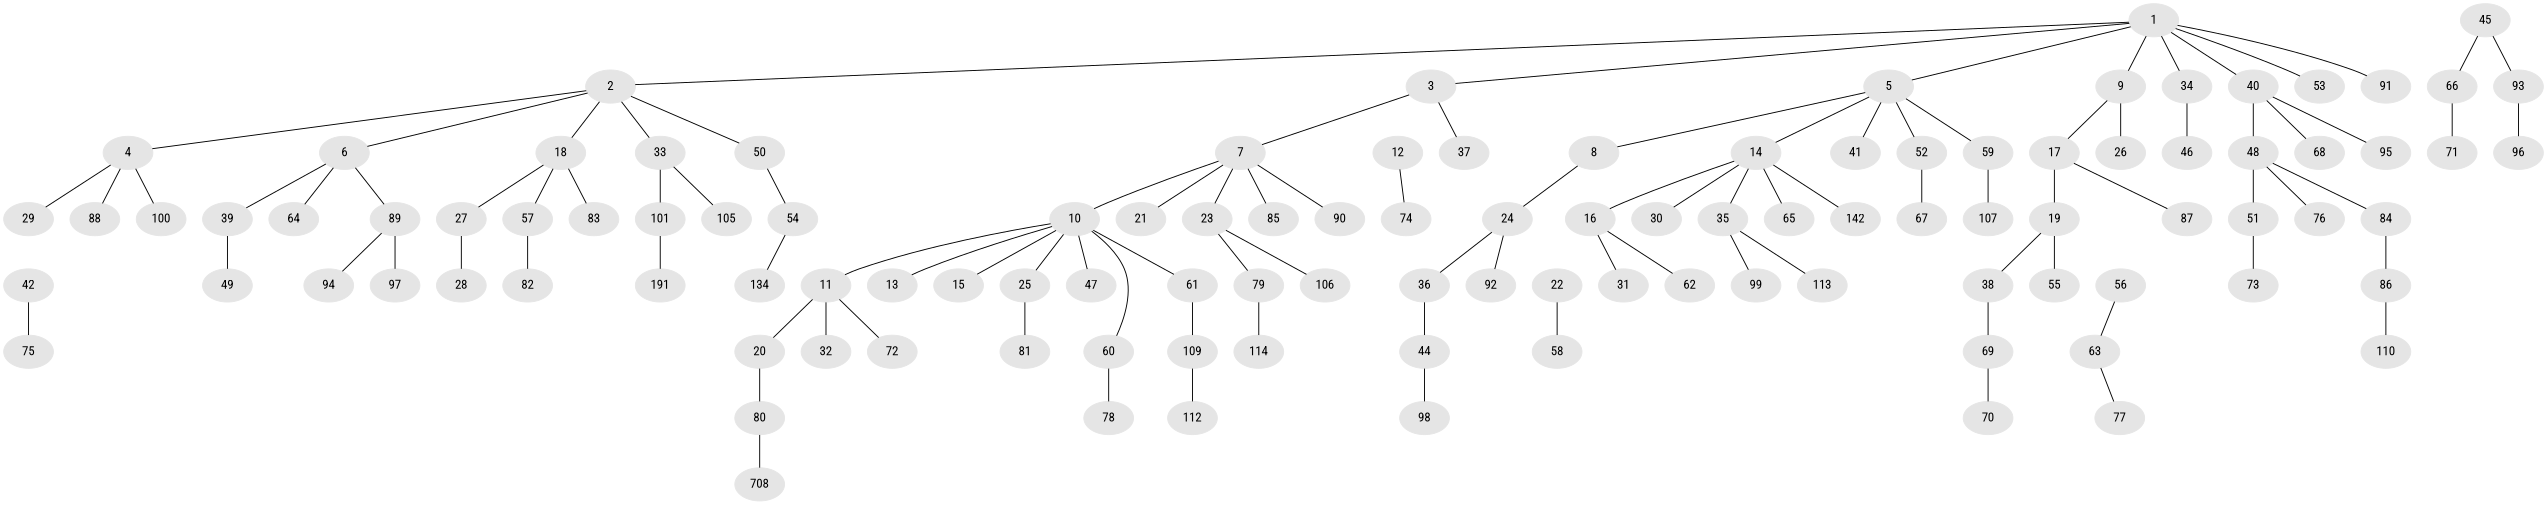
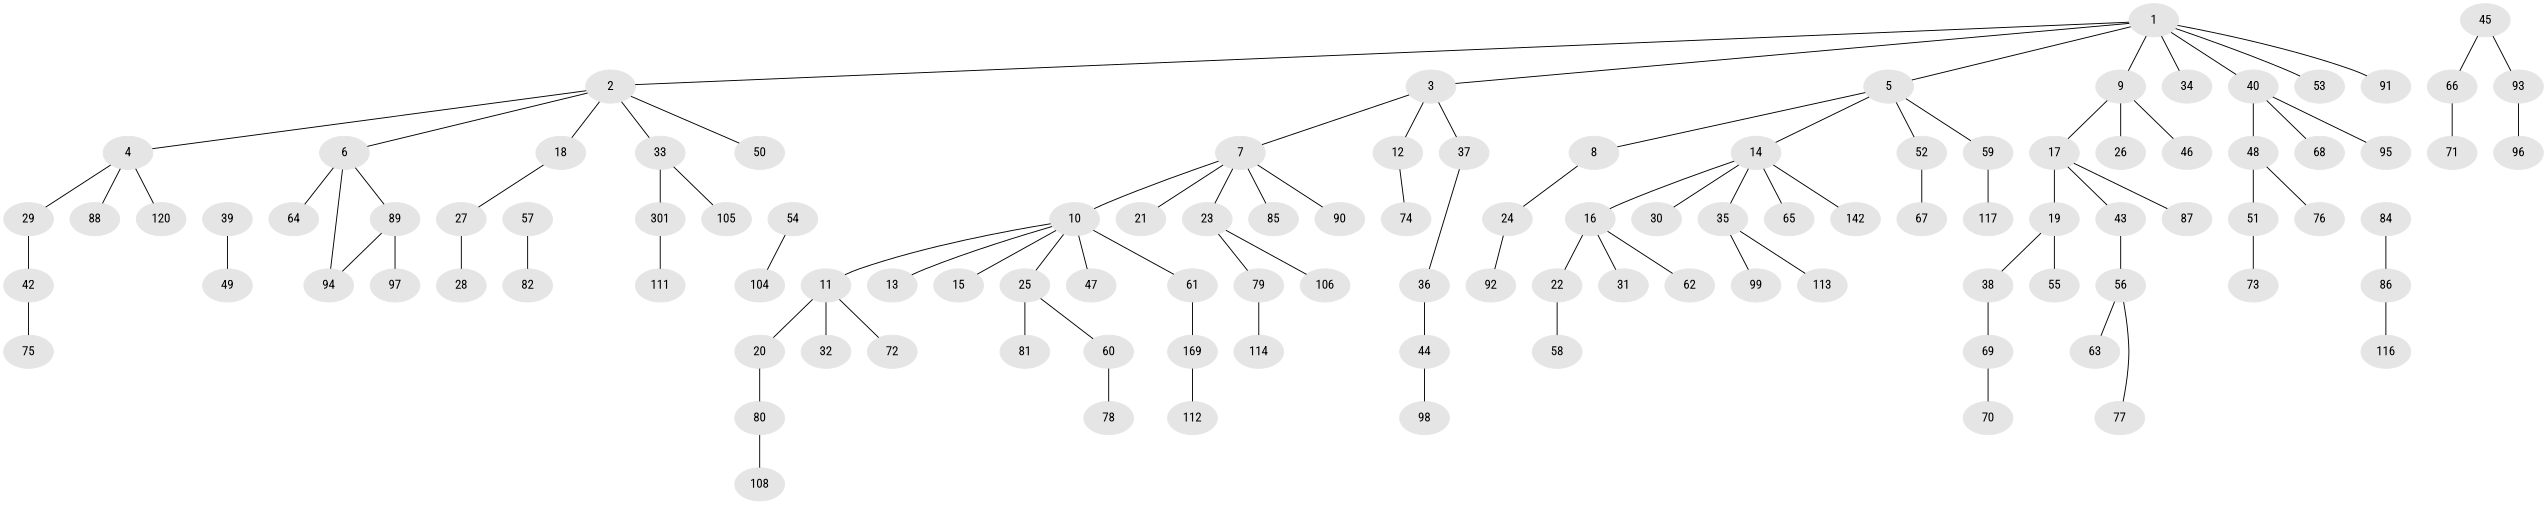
edge "3" -- "12": added
edge "34" -- "46": now "9" -- "46"
node "41": removed
edge "6" -- "39": now "6" -- "94"
edge "18" -- "57": removed
edge "50" -- "54": removed
edge "48" -- "84": removed
node "100": label "100" -> "120"
node "83": removed
node "101": label "101" -> "301"
node "107": label "107" -> "117"
node "43": added
edge "29" -- "42": added
edge "24" -- "36": now "37" -- "36"
edge "16" -- "22": added
edge "10" -- "60": now "25" -- "60"
node "191": label "191" -> "111"
node "134": label "134" -> "104"
node "109": label "109" -> "169"
node "110": label "110" -> "116"
edge "63" -- "77": now "56" -- "77"
node "708": label "708" -> "108"
